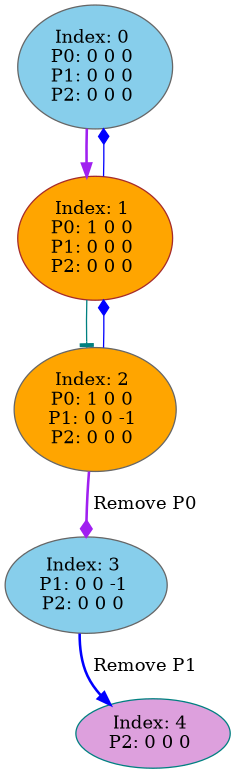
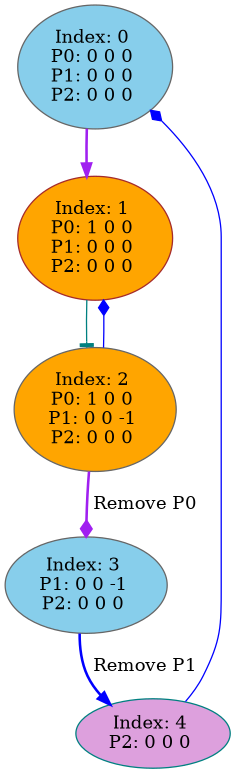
edge "Index: 1 P0: 1 0 0 P1: 0 0 0 P2: 0 0 0" -> "Index: 0 P0: 0 0 0 P1: 0 0 0 P2: 0 0 0": now "Index: 4 P2: 0 0 0" -> "Index: 0 P0: 0 0 0 P1: 0 0 0 P2: 0 0 0"
